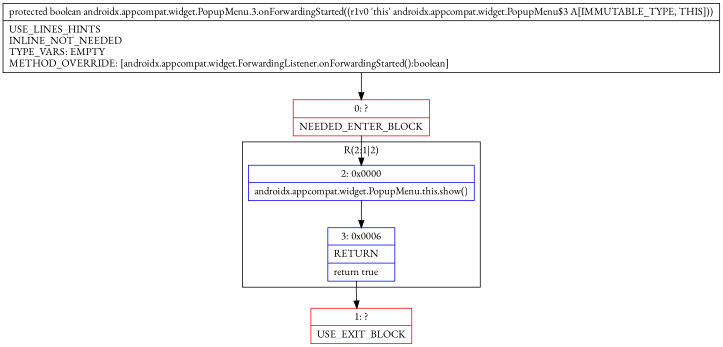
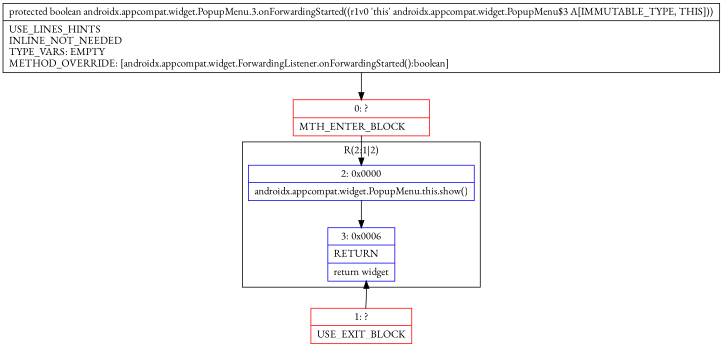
node "0: ?": text "NEEDED_ENTER_BLOCK" -> "MTH_ENTER_BLOCK"
node "3: 0x0006": text "return true" -> "return widget"
edge "3: 0x0006" -> "1: ?": reversed
